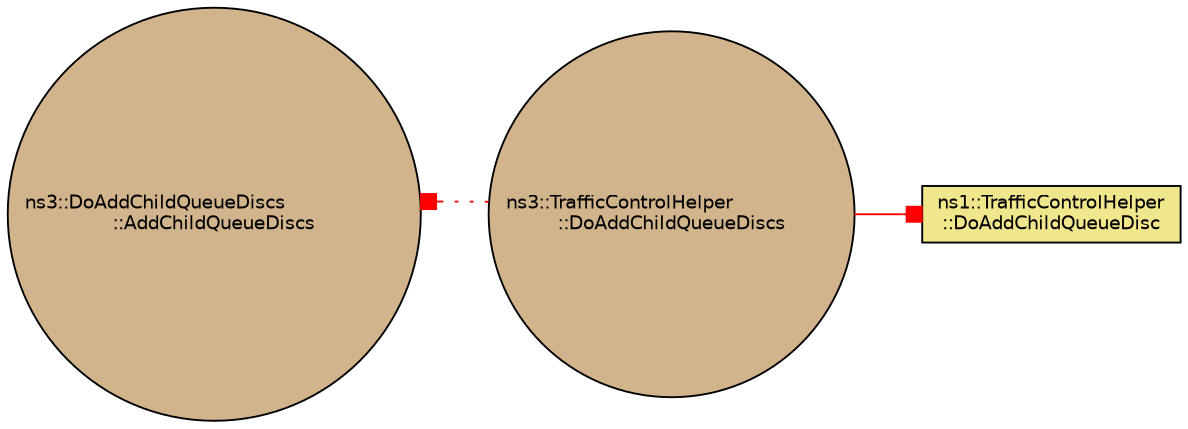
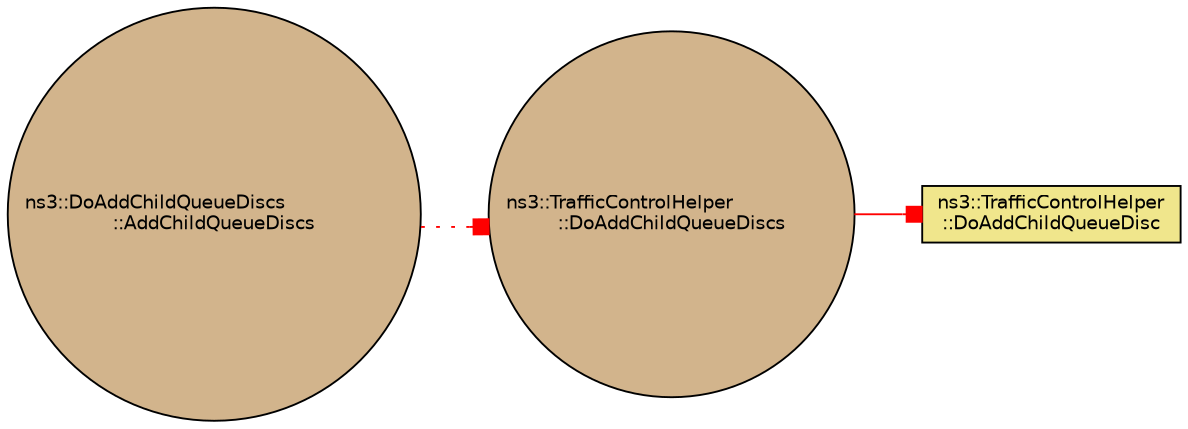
edge "ns3::TrafficControlHelper ::DoAddChildQueueDiscs" -> "ns3::DoAddChildQueueDiscs ::AddChildQueueDiscs": reversed
node "ns1::TrafficControlHelper ::DoAddChildQueueDisc": label "ns1::TrafficControlHelper ::DoAddChildQueueDisc" -> "ns3::TrafficControlHelper ::DoAddChildQueueDisc"
